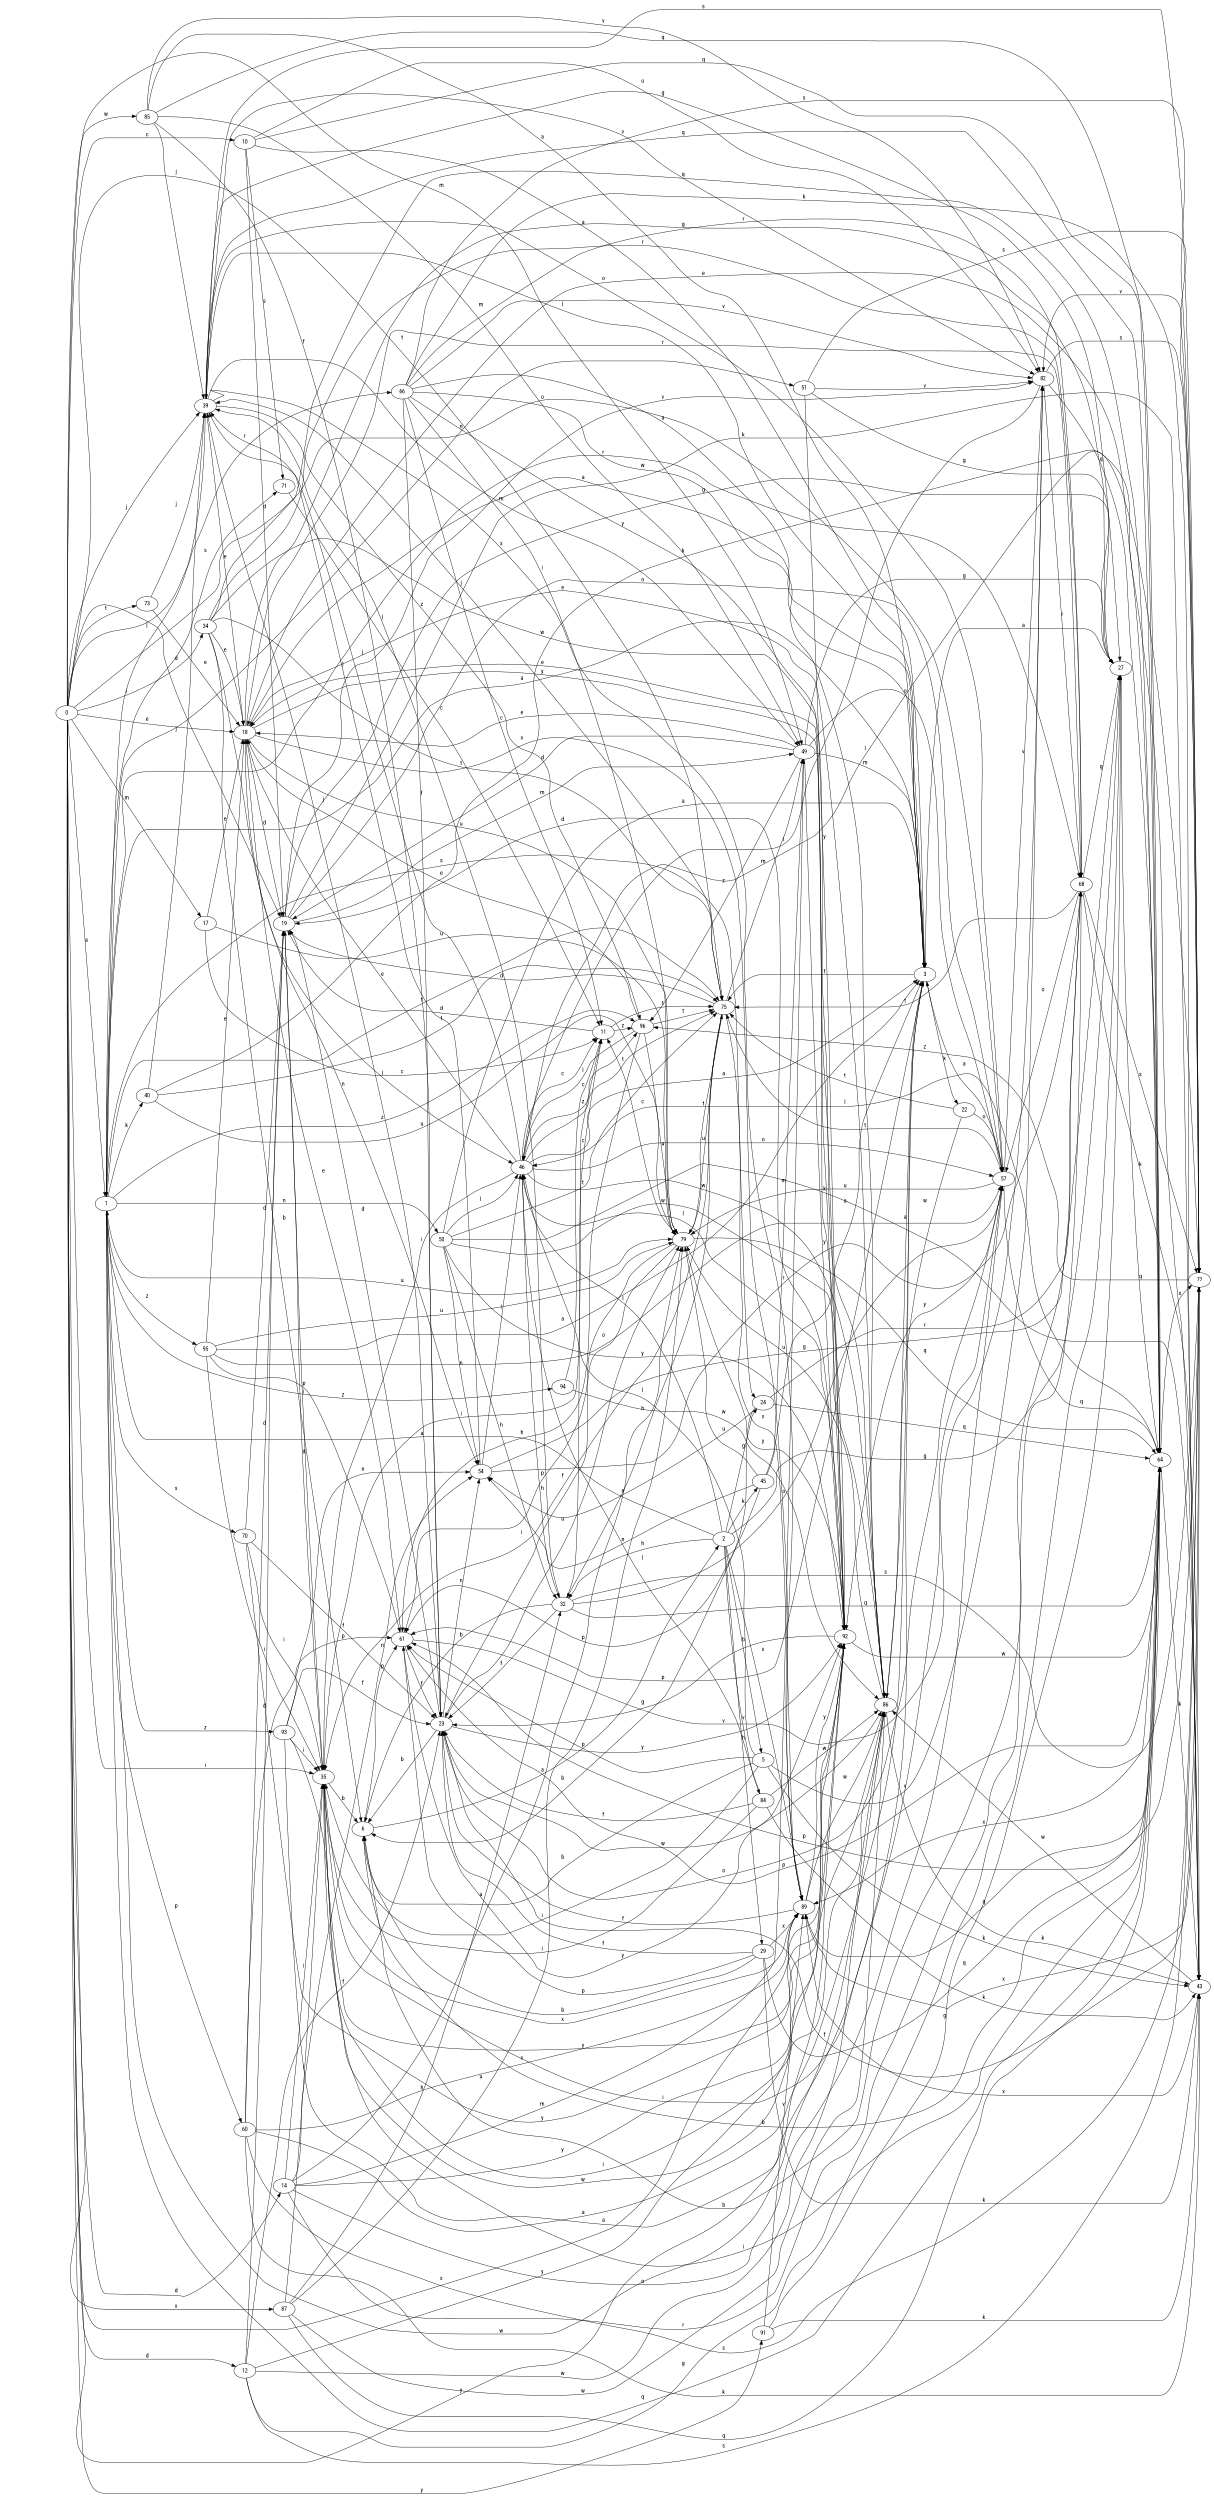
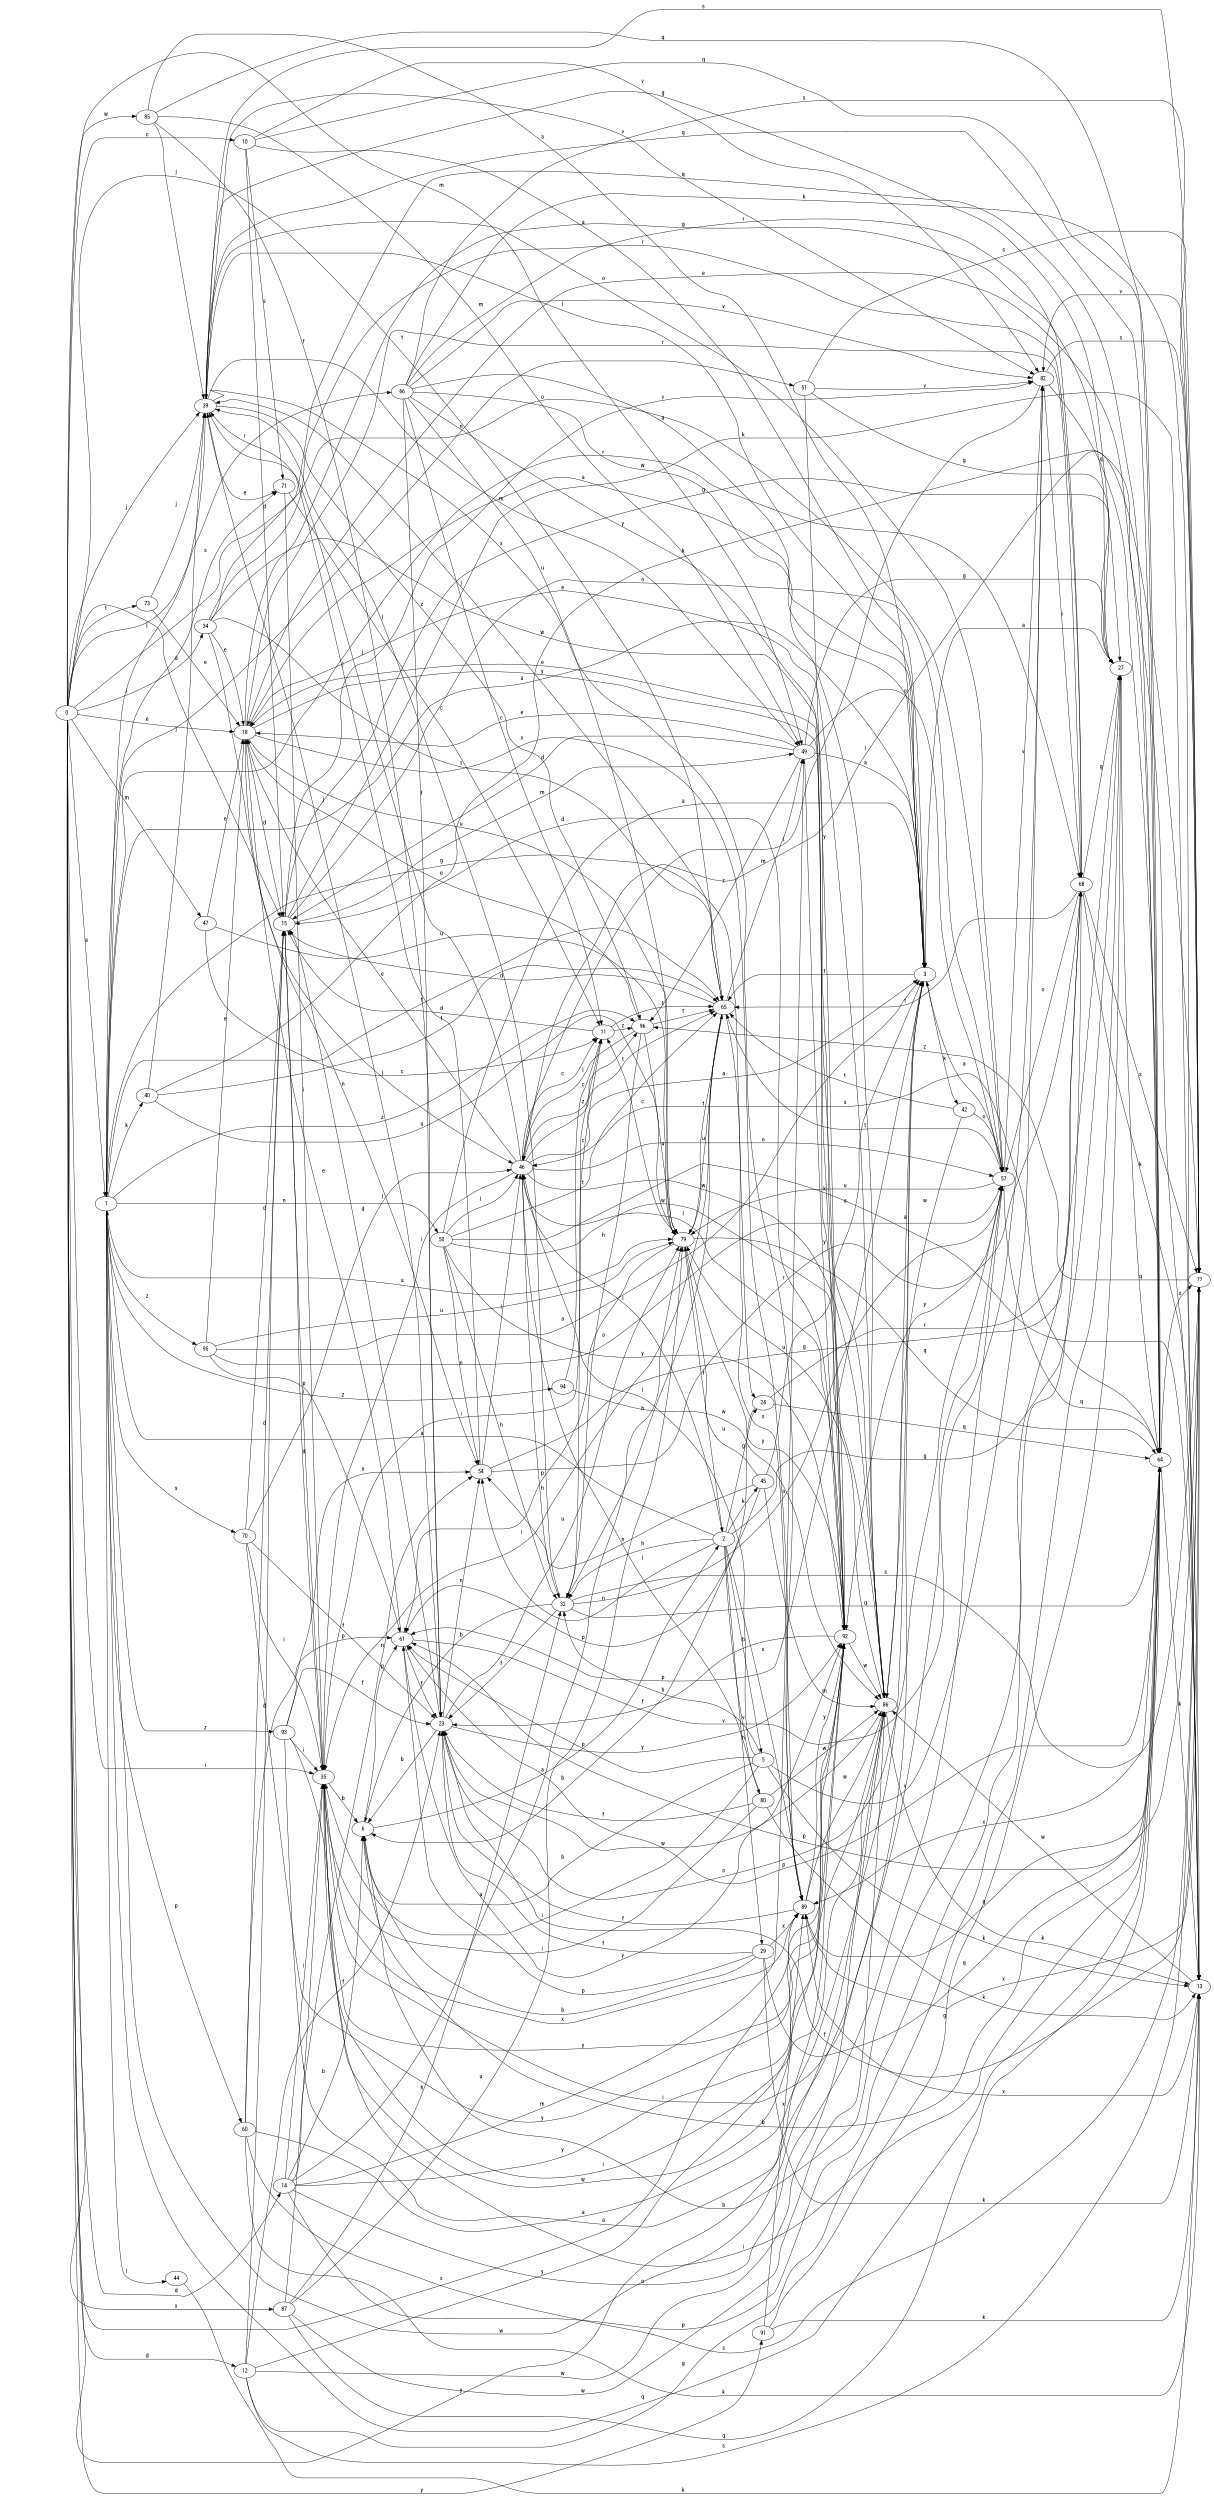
edge "85" -> "82": removed, label "v"
edge "10" -> "82": label "o" -> "v"
edge "39" -> "18": now "39" -> "71"
edge "66" -> "79": label "i" -> "u"
edge "49" -> "3": label "m" -> "a"
edge "1" -> "24": label "s" -> "g"
node "17": label "17" -> "47"
node "19": label "19" -> "15"
node "75": label "75" -> "65"
edge "64" -> "46": label "l" -> "s"
node "22": label "22" -> "42"
edge "45" -> "49": now "45" -> "86"
edge "34" -> "6": now "14" -> "6"
edge "70" -> "46": added, label "l"
edge "96" -> "61": now "96" -> "32"
edge "79" -> "23": now "79" -> "2"
edge "24" -> "54": now "2" -> "54"
edge "95" -> "35": now "71" -> "35"
edge "92" -> "64": now "92" -> "86"
edge "5" -> "32": added, label "h"
edge "92" -> "23": label "g" -> "f"
node "84": label "84" -> "80"
node "43": label "43" -> "13"
edge "60" -> "89": removed, label "x"
edge "91" -> "89": label "v" -> "x"
node "44": added
edge "14" -> "68": label "r" -> "p"
